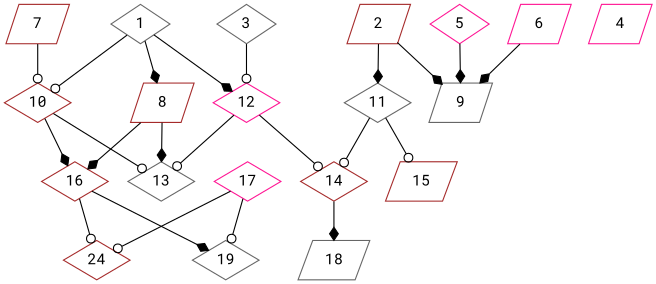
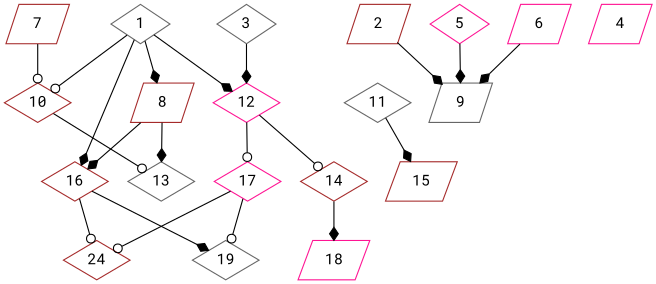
edge "2" -> "11": removed
edge "3" -> "12": arrowhead odot -> diamond
edge "10" -> "16": now "1" -> "16"
edge "11" -> "15": arrowhead odot -> diamond
edge "11" -> "14": removed
edge "12" -> "13": now "12" -> "17"
node "18": color gray40 -> deeppink
